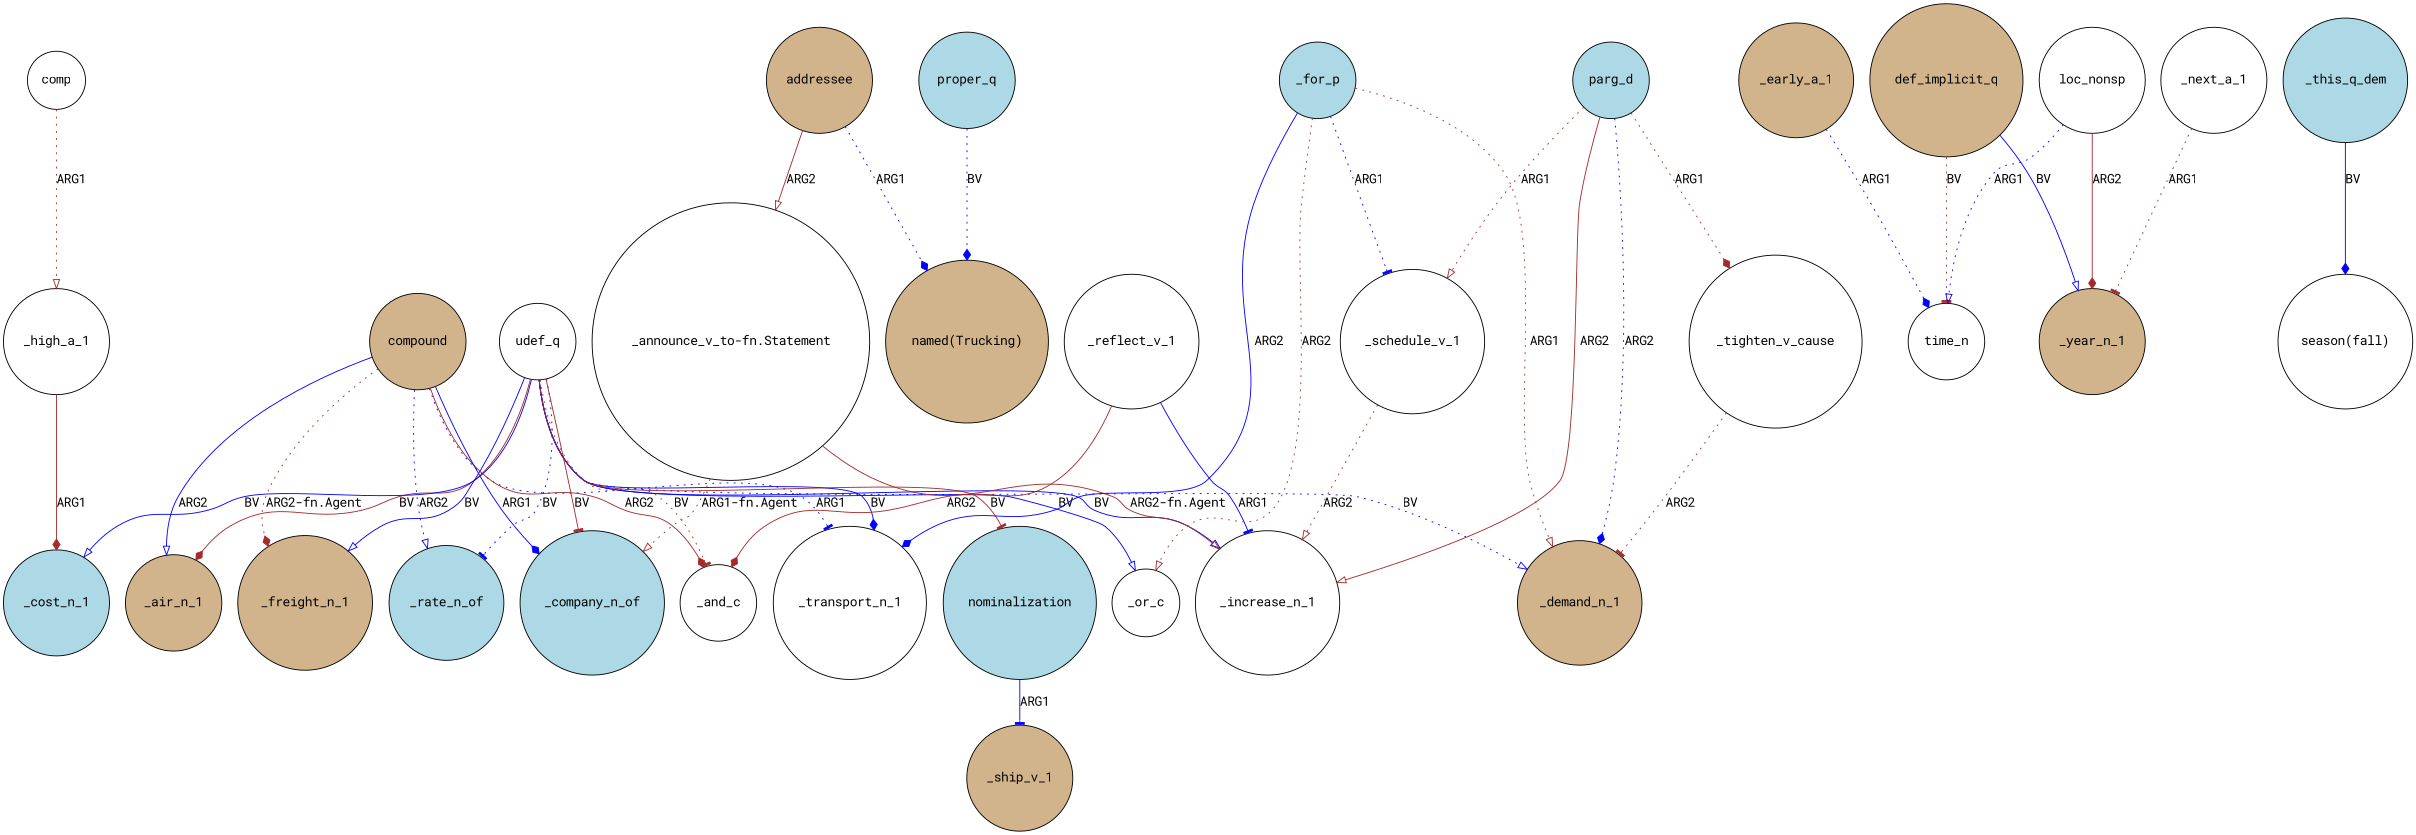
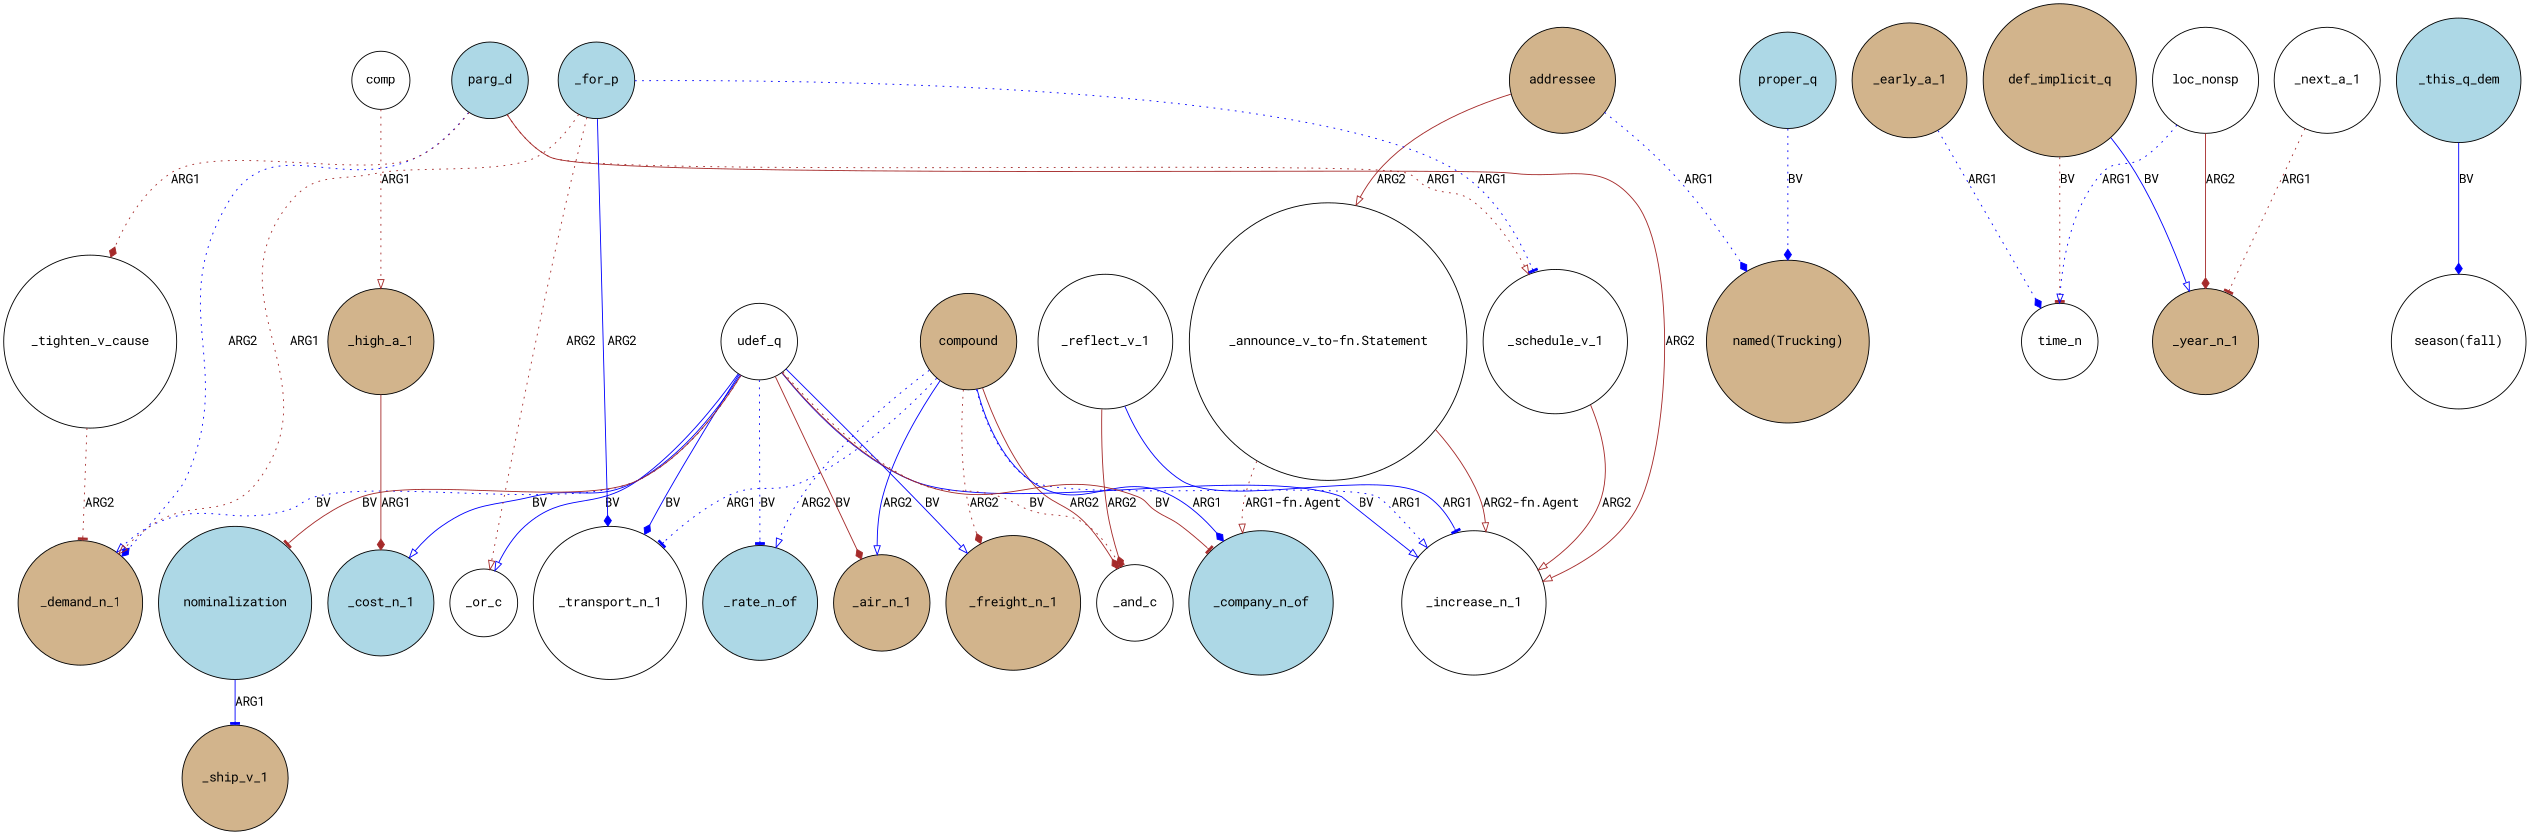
node "_high_a_1": fillcolor white -> tan
edge "_schedule_v_1" -> "_increase_n_1": style dotted -> solid
edge "compound" -> "_increase_n_1": added, label "ARG1"
edge "compound" -> "_freight_n_1": label "ARG2-fn.Agent" -> "ARG2"
